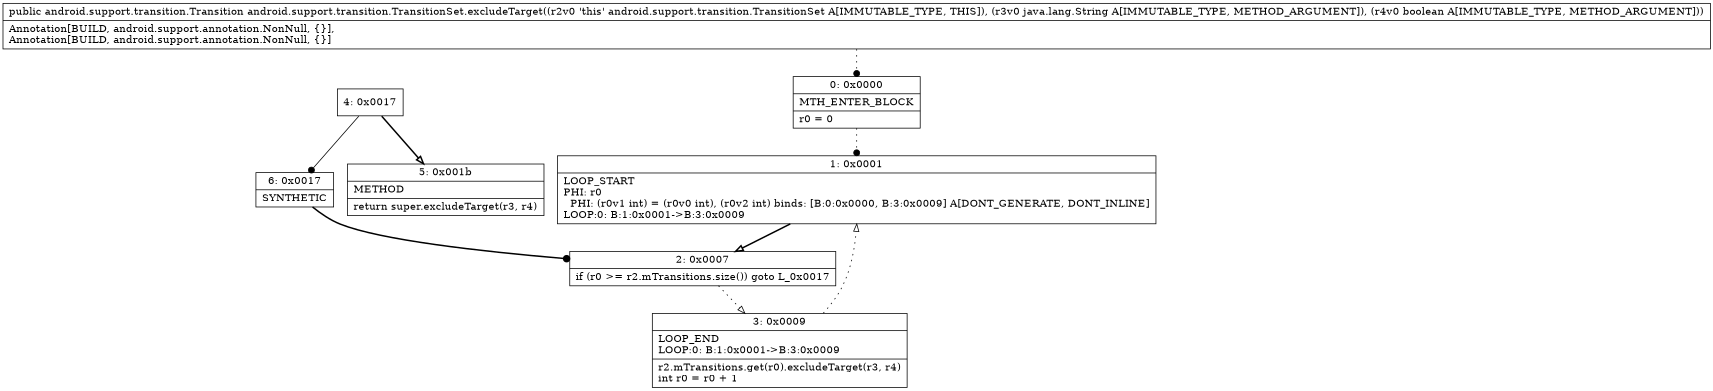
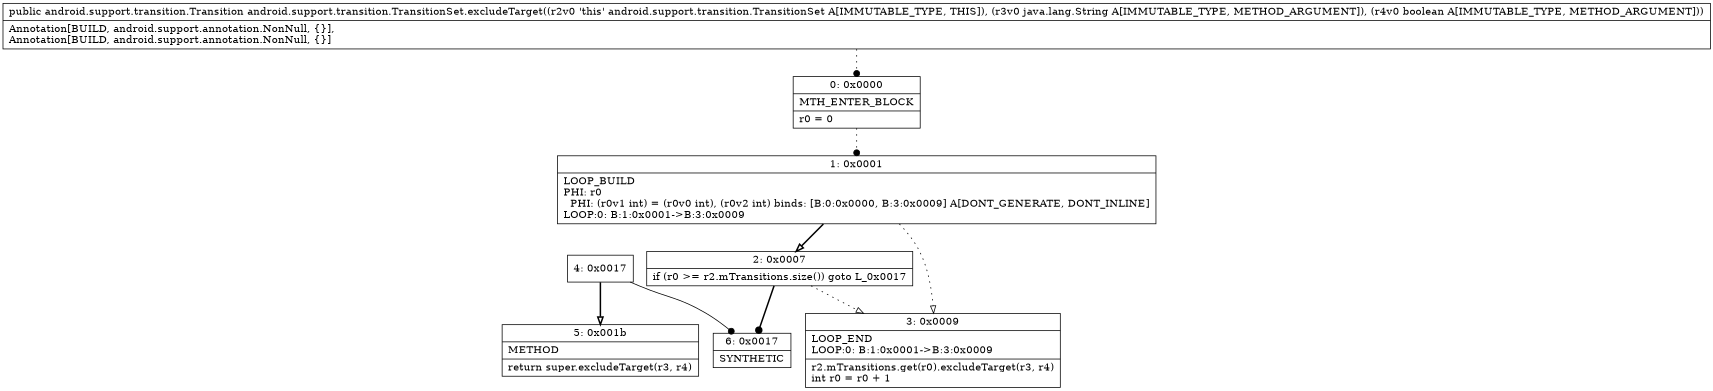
node "1: 0x0001": text "LOOP_START" -> "LOOP_BUILD"
edge "6: 0x0017" -> "2: 0x0007": reversed
edge "3: 0x0009" -> "1: 0x0001": reversed
